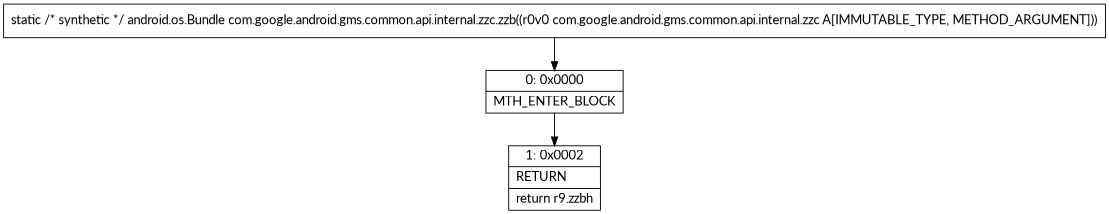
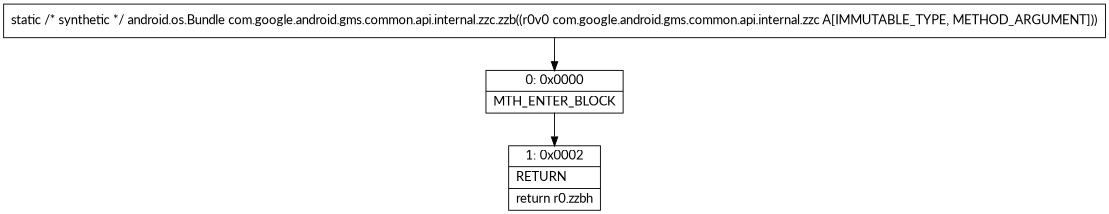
node "1: 0x0002": text "return r9.zzbh" -> "return r0.zzbh"
